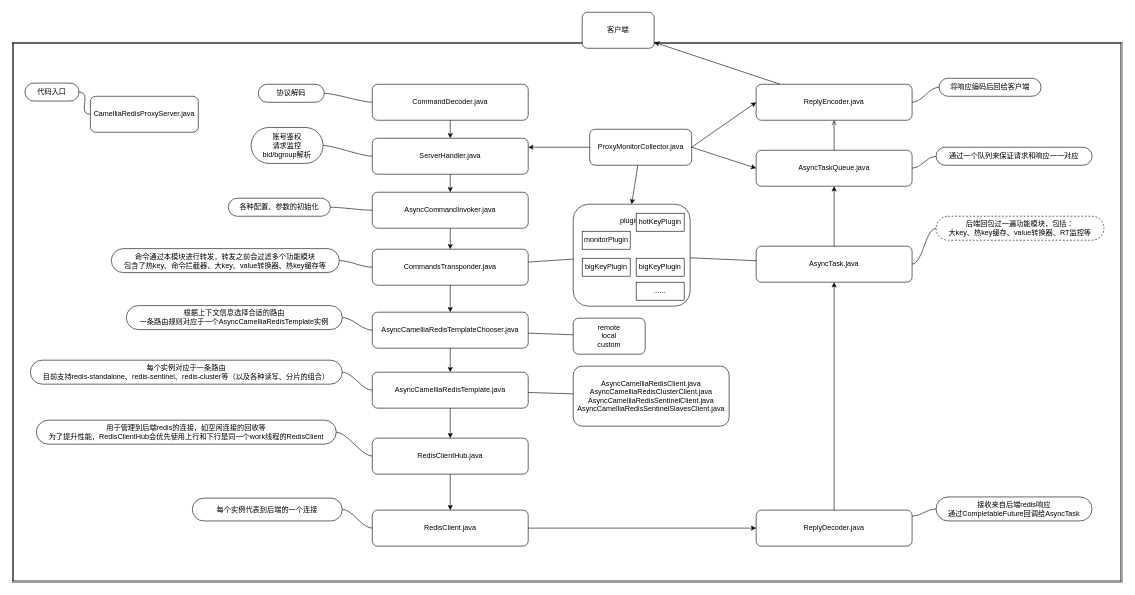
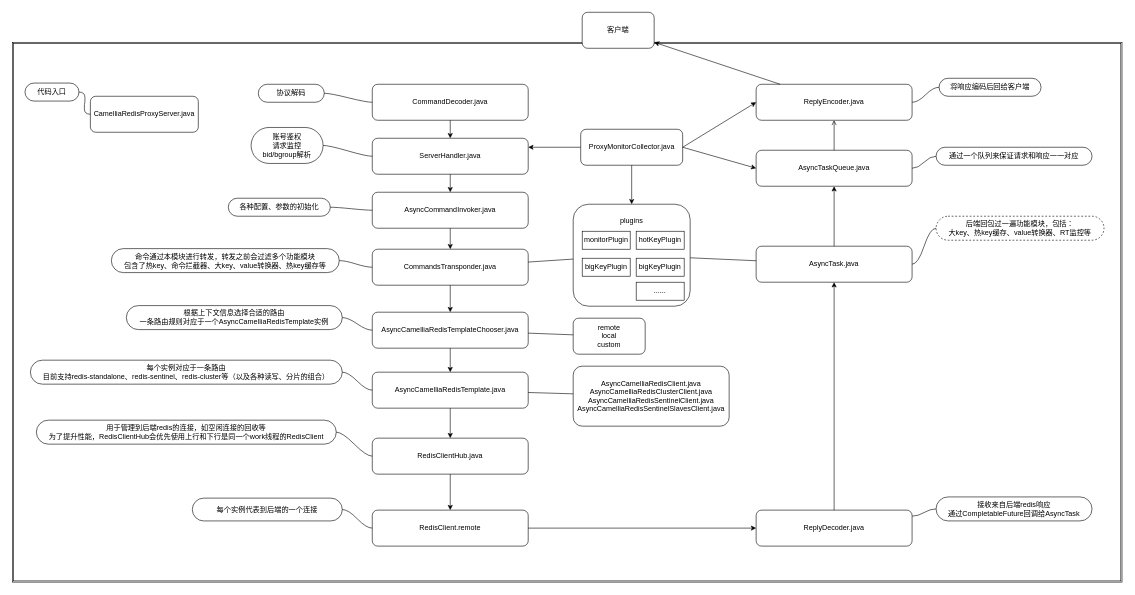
node "ProxyMonitorCollector.java": moved (641, 147) -> (632, 147)
node "hotKeyPlugin": moved (660, 222) -> (660, 240)
node "RedisClient.java": label "RedisClient.java" -> "RedisClient.remote"
